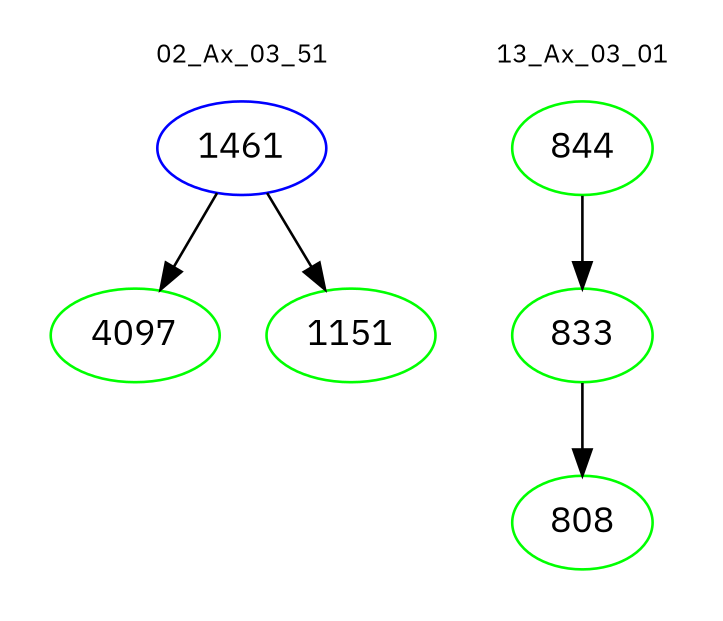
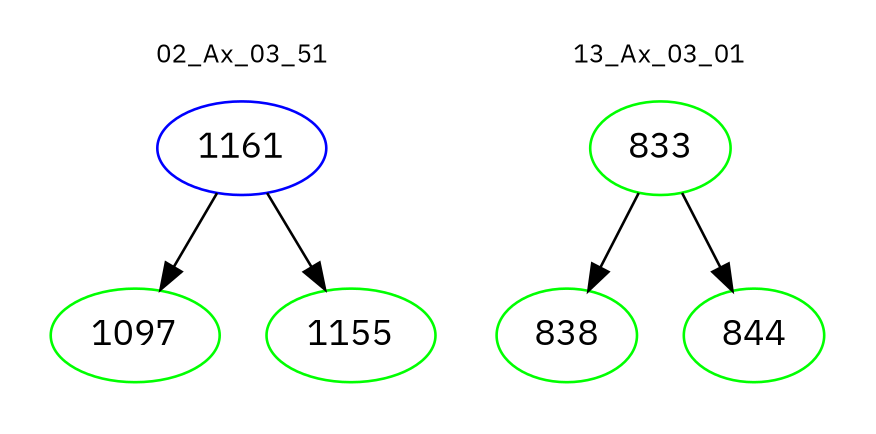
node "1461": label "1461" -> "1161"
edge "844" -> "833": reversed
node "4097": label "4097" -> "1097"
node "1151": label "1151" -> "1155"
node "808": label "808" -> "838"
